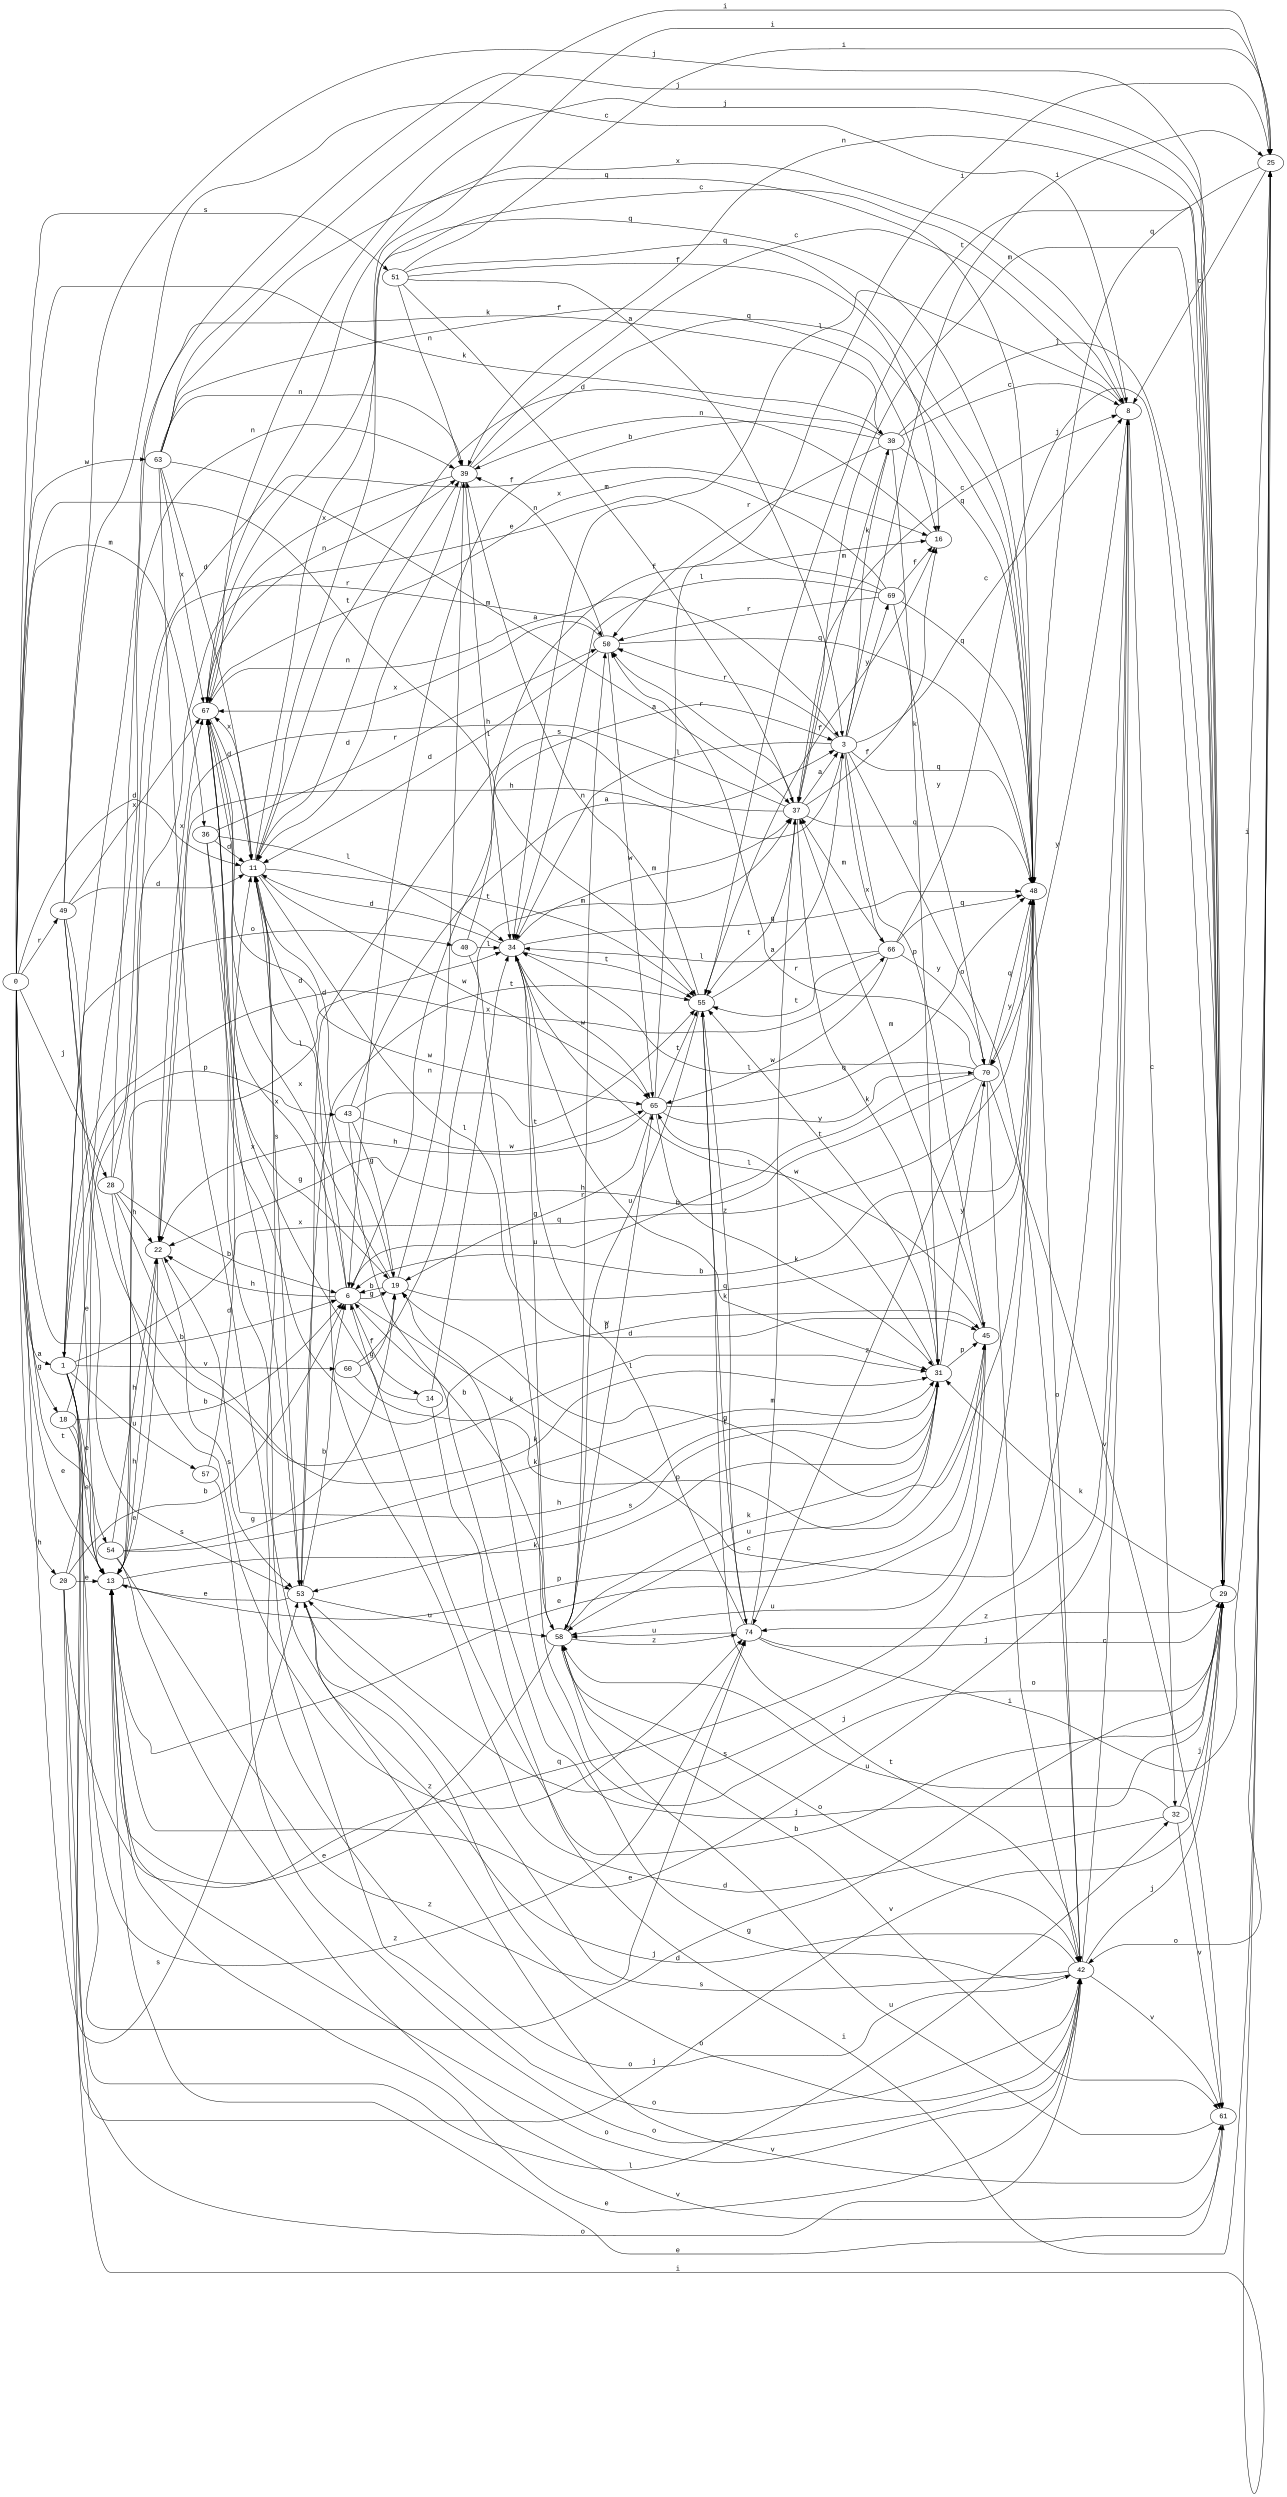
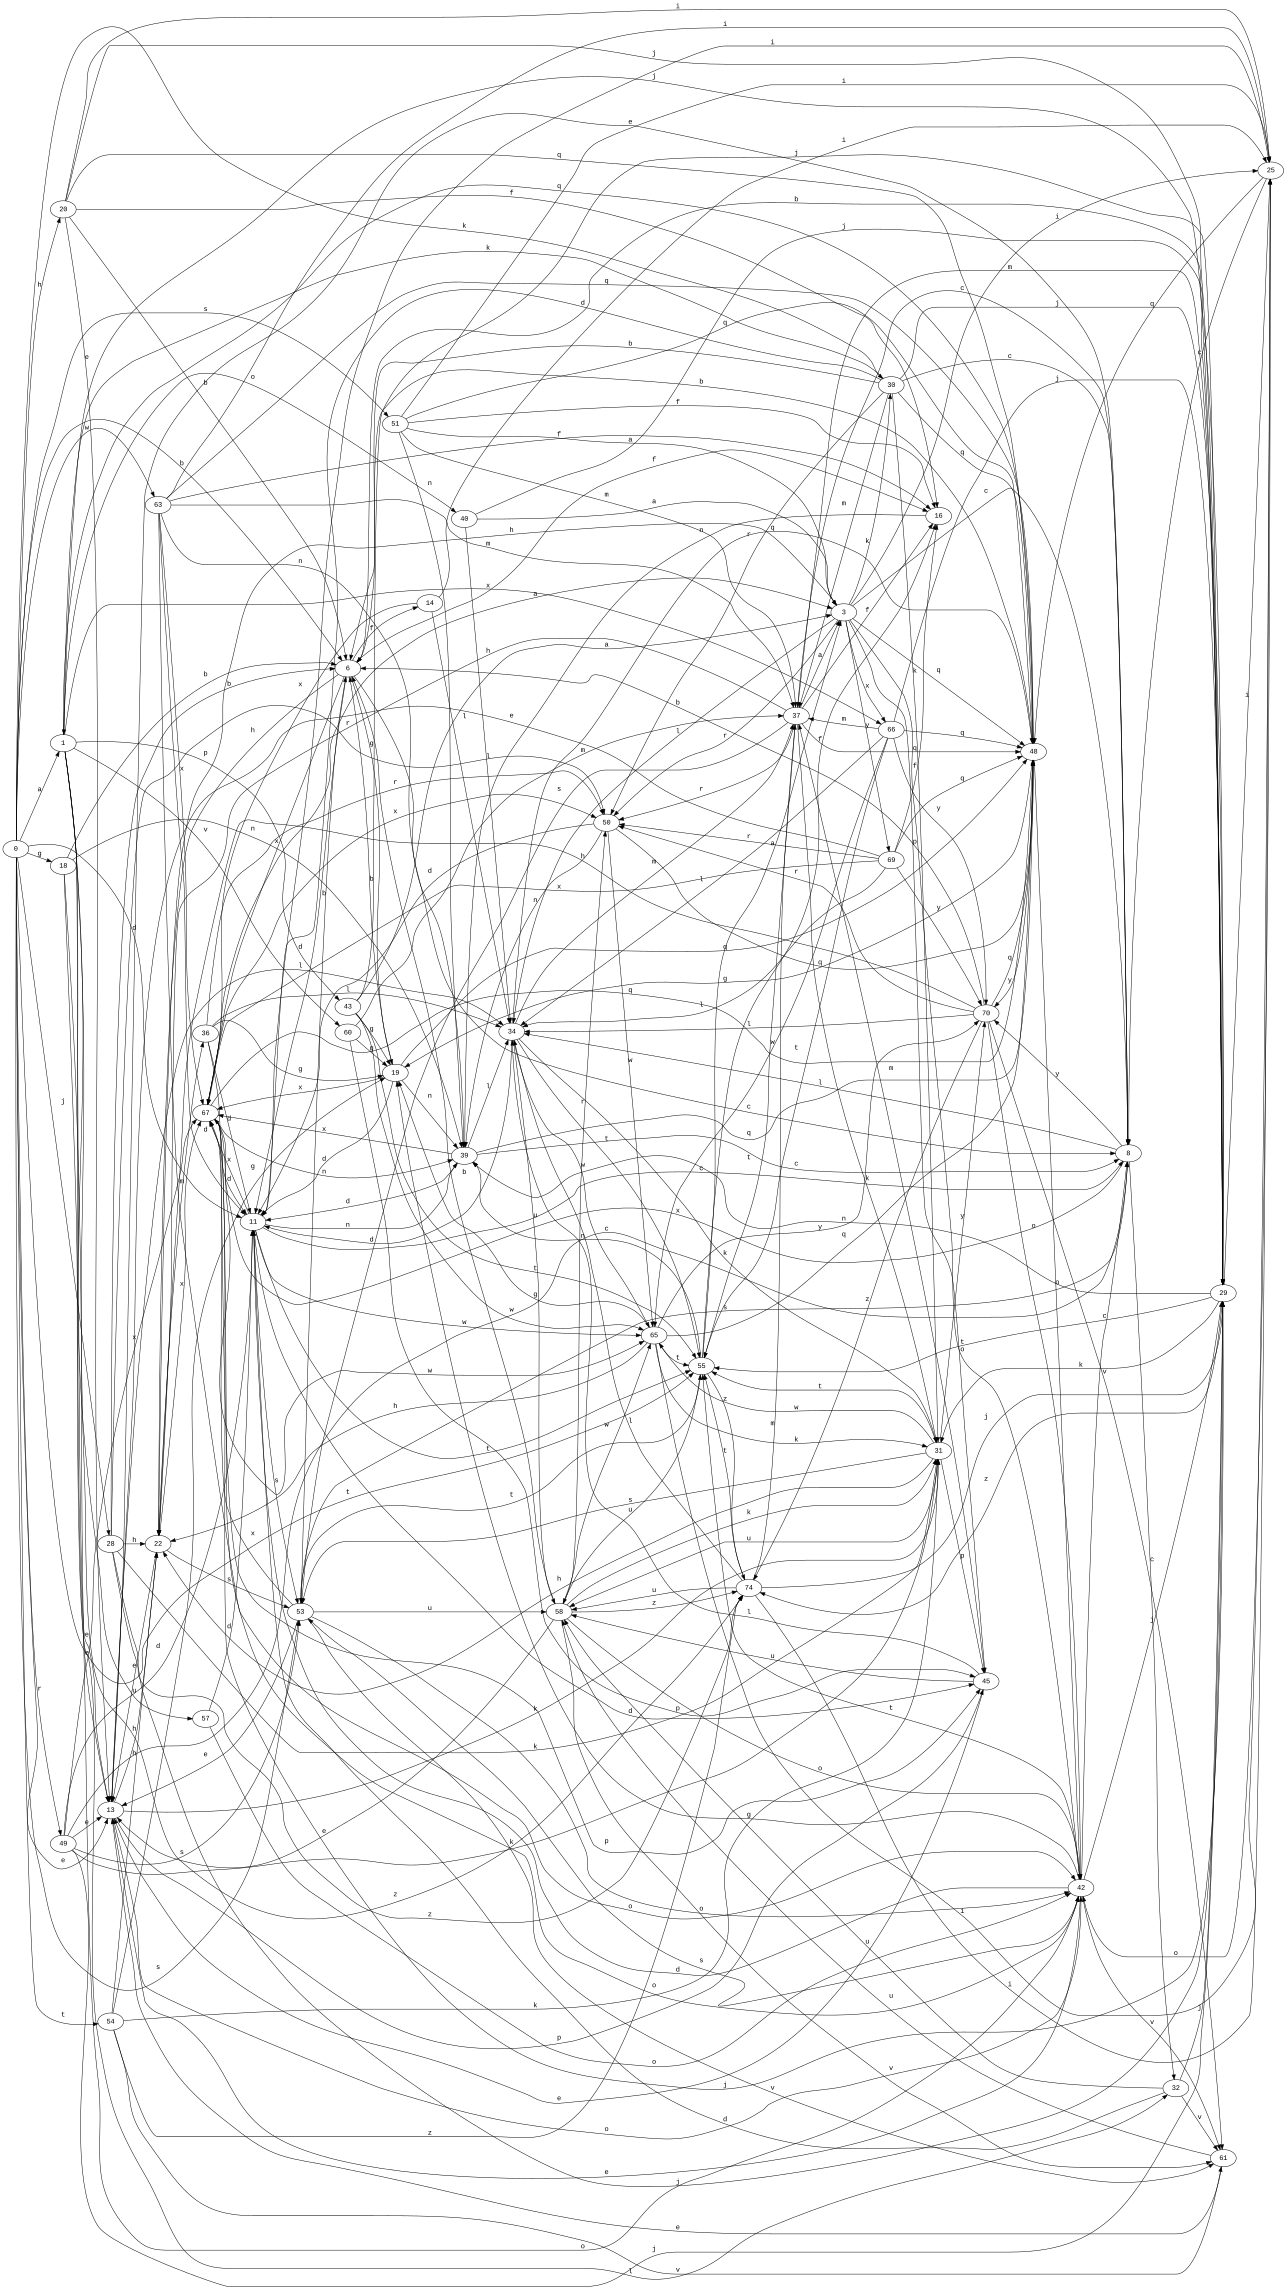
edge "0" -> "36": now "22" -> "36"
edge "50" -> "67": reversed
